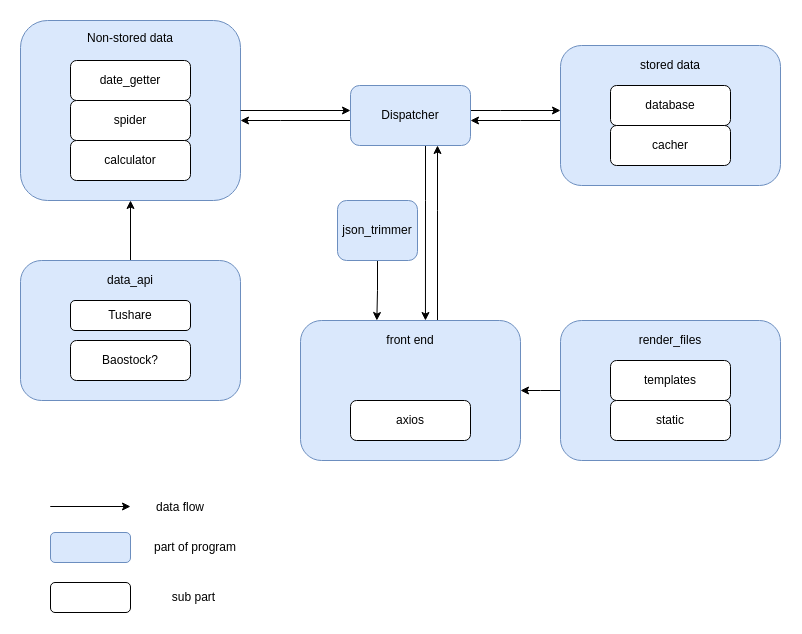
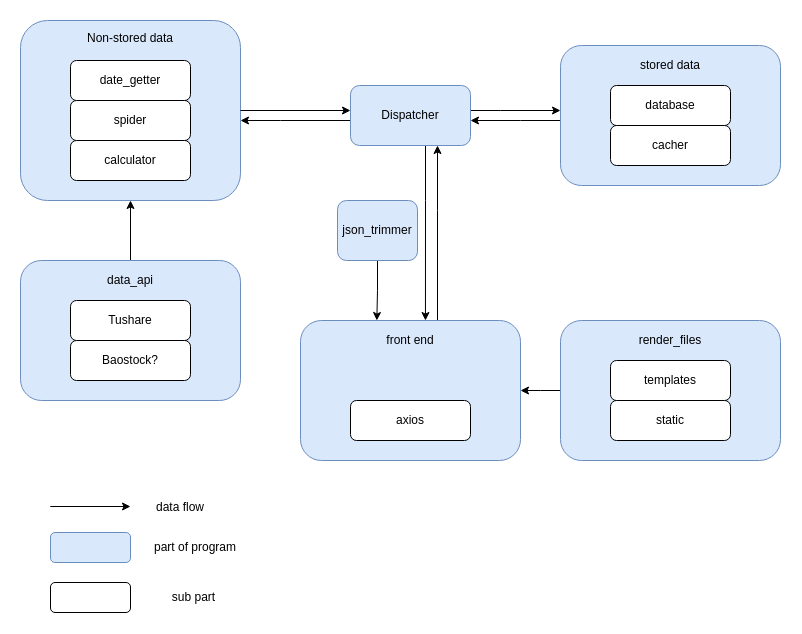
node "Tushare": size 120x30 -> 120x40
